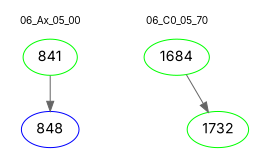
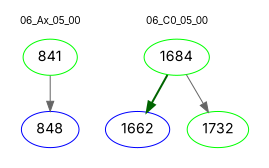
cluster "06_C0_05_70": label "06_C0_05_70" -> "06_C0_05_00"
node "1662": added
